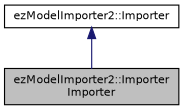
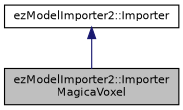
node "ezModelImporter2::Importer Importer": label "ezModelImporter2::Importer Importer" -> "ezModelImporter2::Importer MagicaVoxel"
